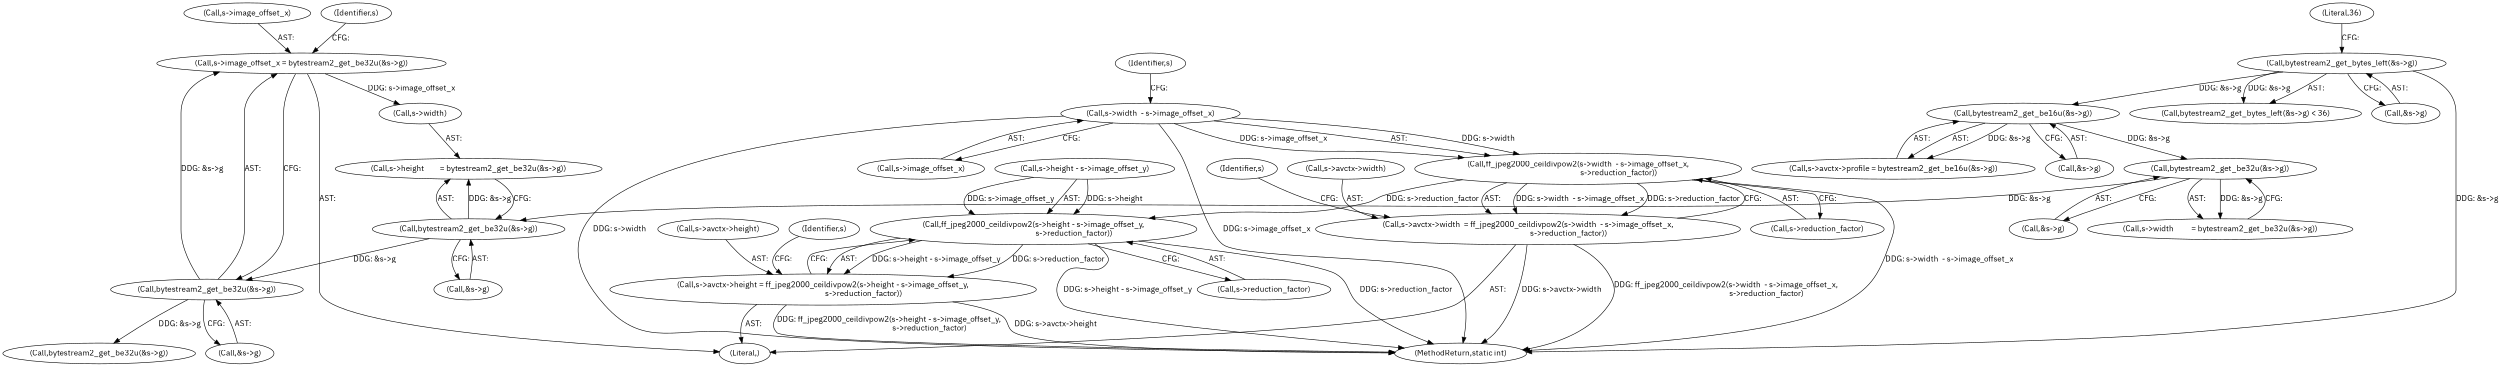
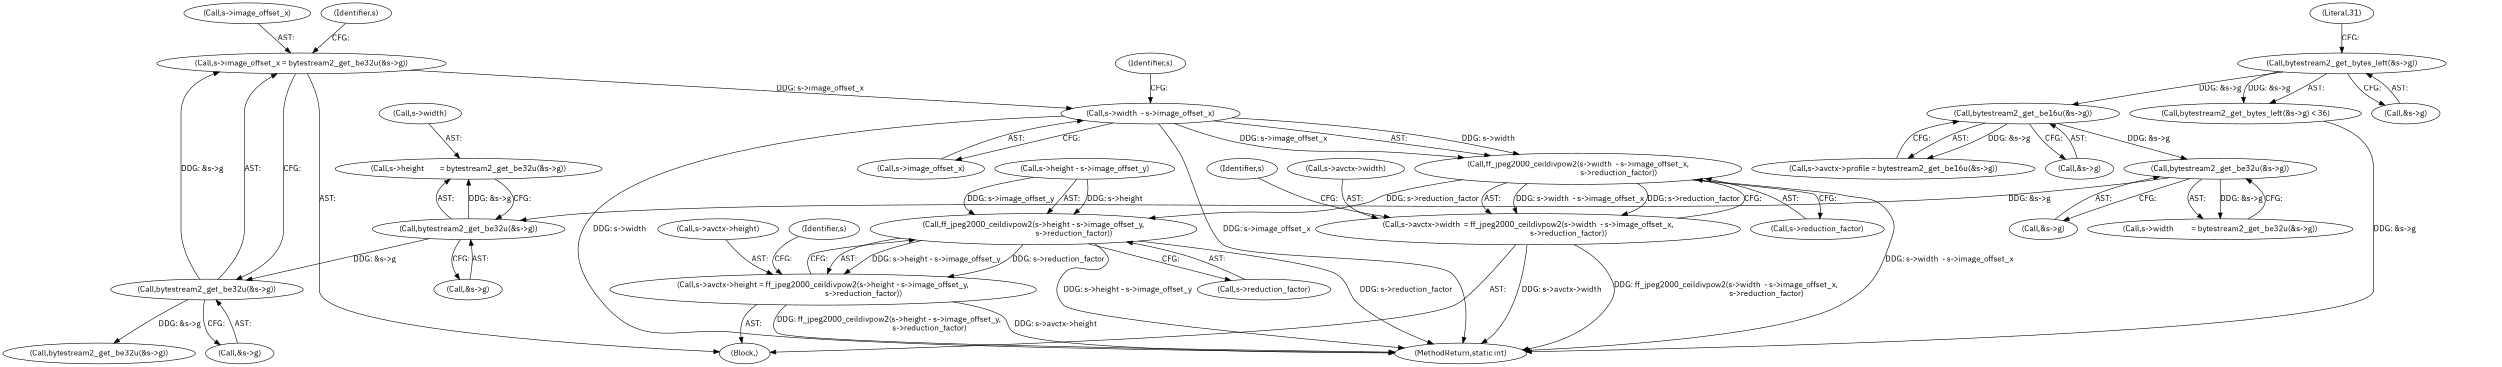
node "(Literal,36)": label "(Literal,36)" -> "(Literal,31)"
edge "(Call,s->image_offset_x = bytestream2_get_be32u(&s->g))" -> "(Call,s->width)": now "(Call,s->image_offset_x = bytestream2_get_be32u(&s->g))" -> "(Call,s->width  - s->image_offset_x)"
edge "(Call,s->avctx->profile = bytestream2_get_be16u(&s->g))" -> "(Call,bytestream2_get_be16u(&s->g))": label "AST: " -> "CFG: "
edge "(Call,bytestream2_get_bytes_left(&s->g))" -> "(MethodReturn,static int)": now "(Call,bytestream2_get_bytes_left(&s->g) < 36)" -> "(MethodReturn,static int)"
node "(Literal,)": label "(Literal,)" -> "(Block,)"
